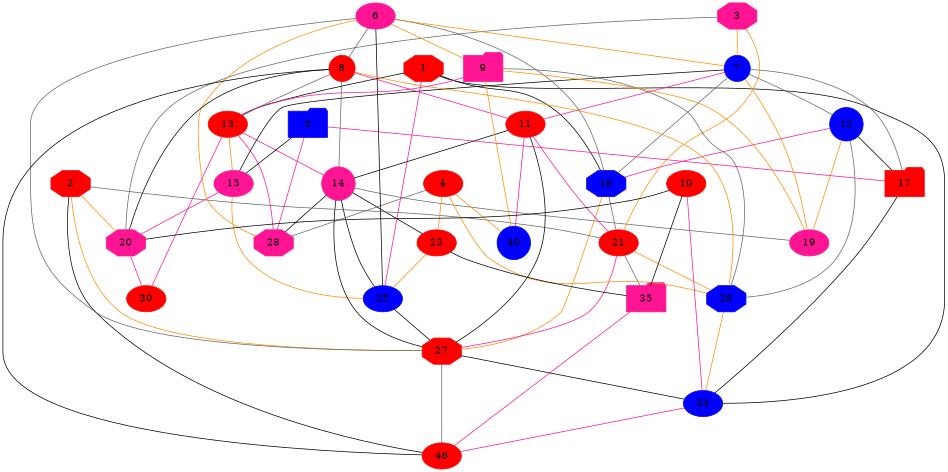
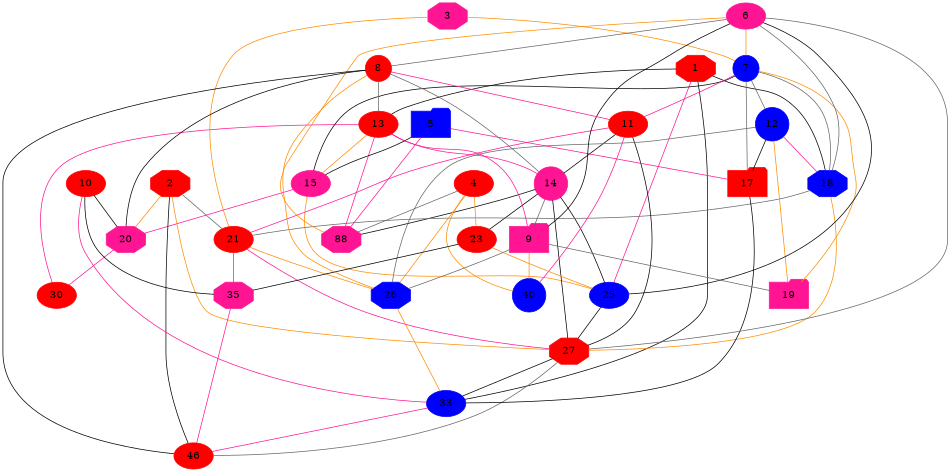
edge "6" -- "9": color darkorange -> black
edge "3" -- "20": removed
edge "9" -- "19": color darkorange -> gray40
edge "14" -- "19": now "14" -- "9"
node "28": label "28" -> "88"
node "19": shape ellipse -> folder
node "35": shape folder -> octagon
